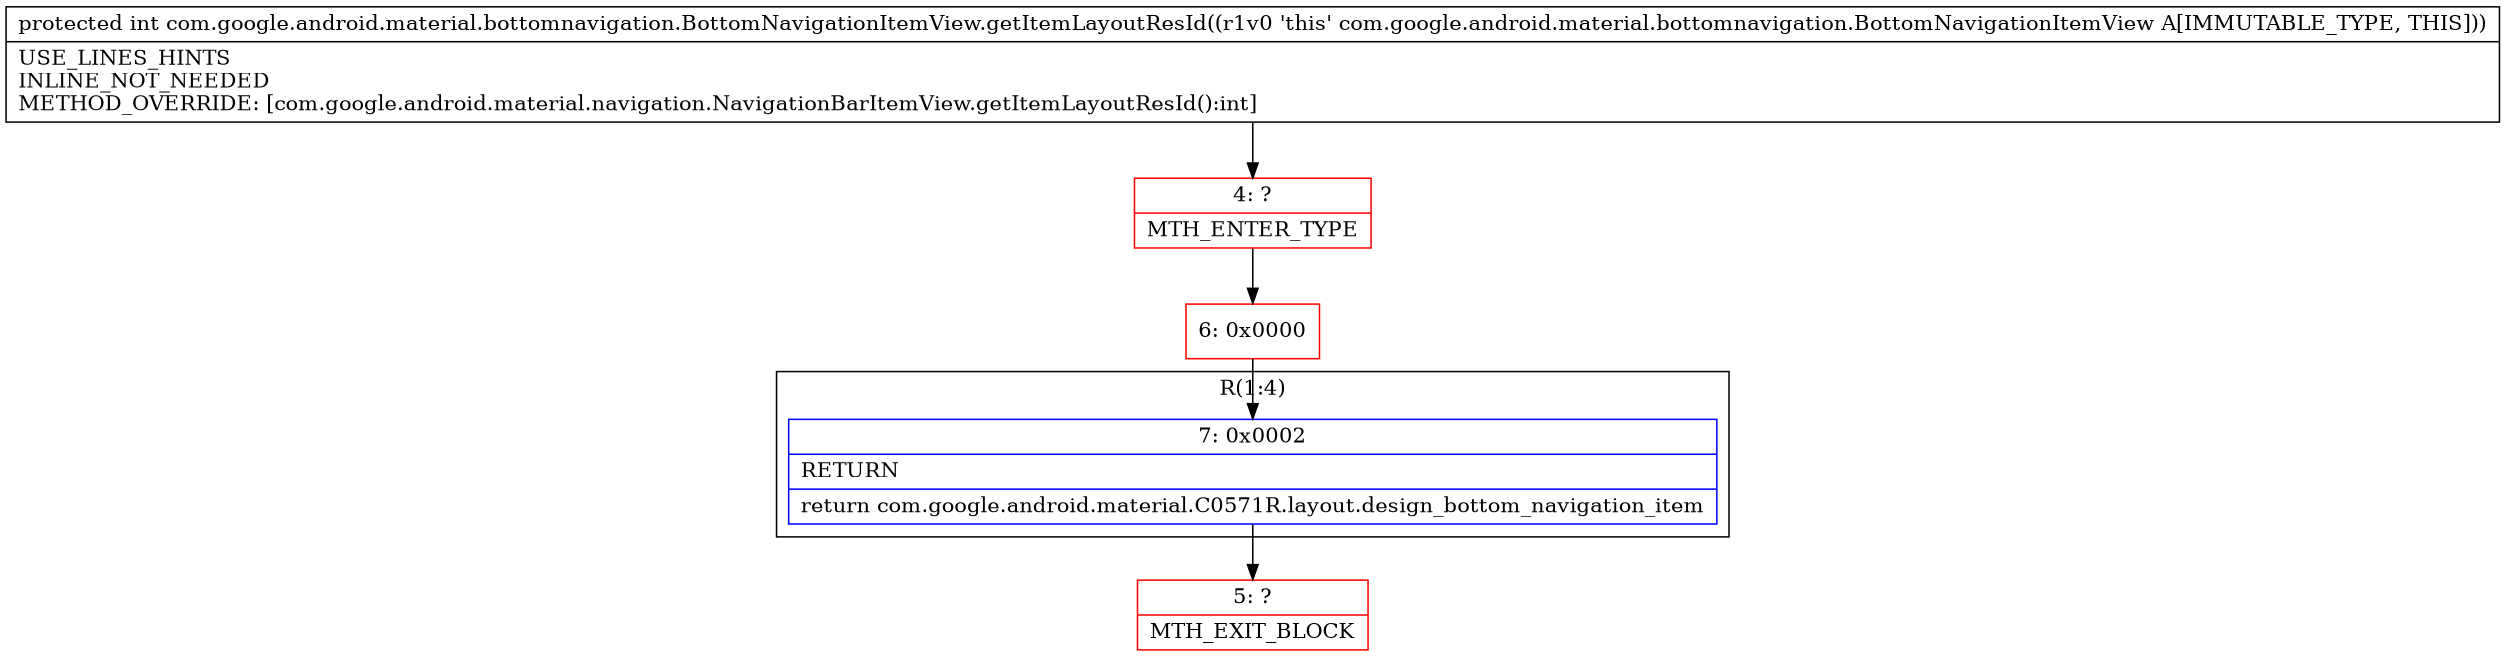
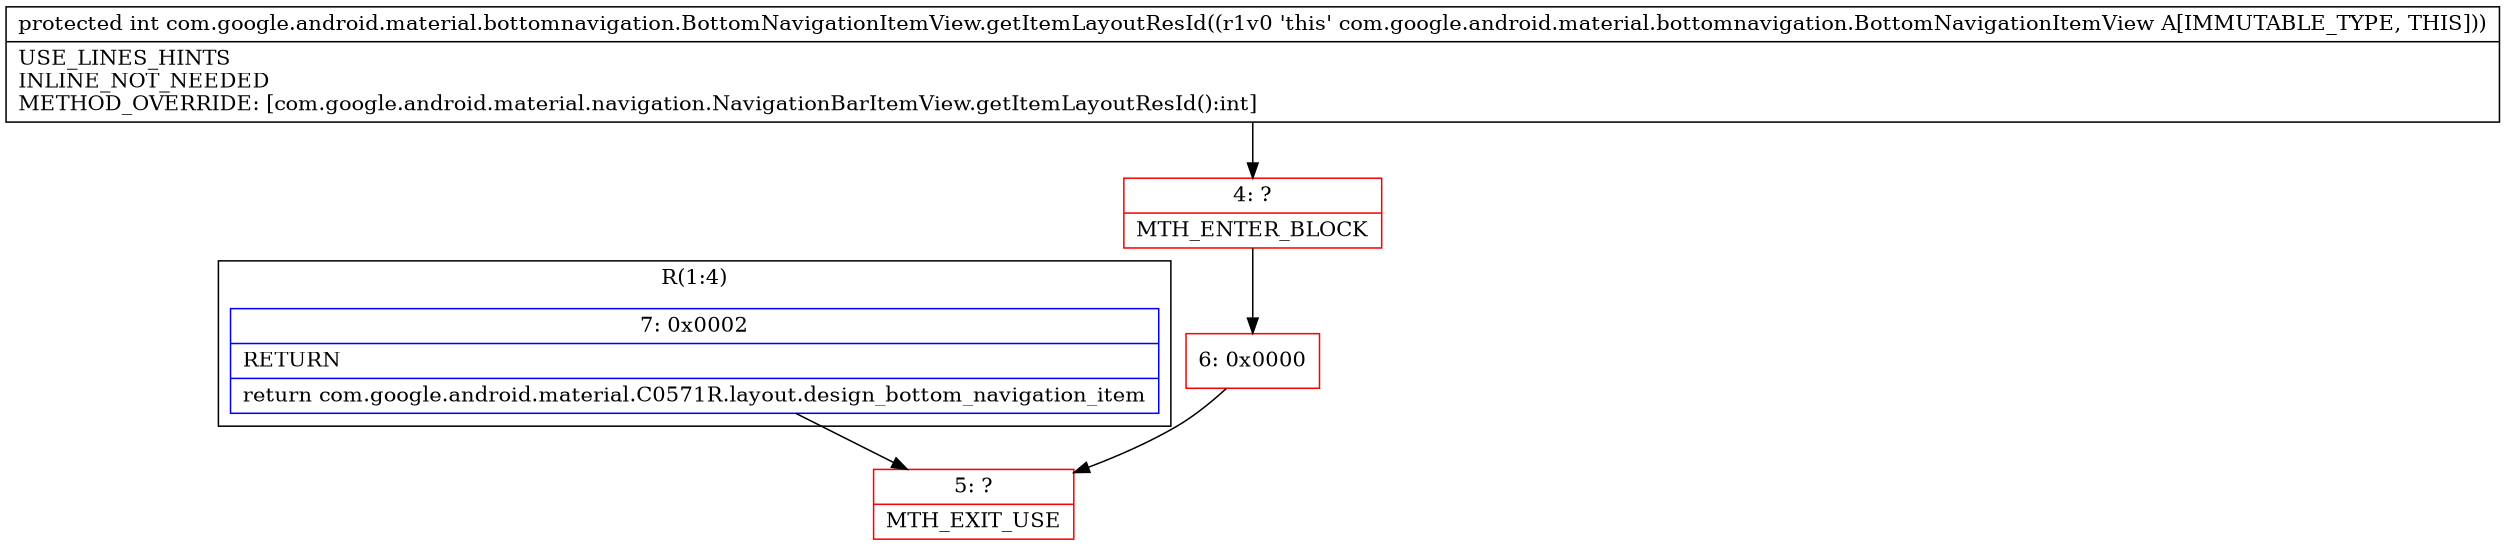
node "4: ?": text "MTH_ENTER_TYPE" -> "MTH_ENTER_BLOCK"
edge "6: 0x0000" -> "7: 0x0002": now "6: 0x0000" -> "5: ?"
node "5: ?": text "MTH_EXIT_BLOCK" -> "MTH_EXIT_USE"
